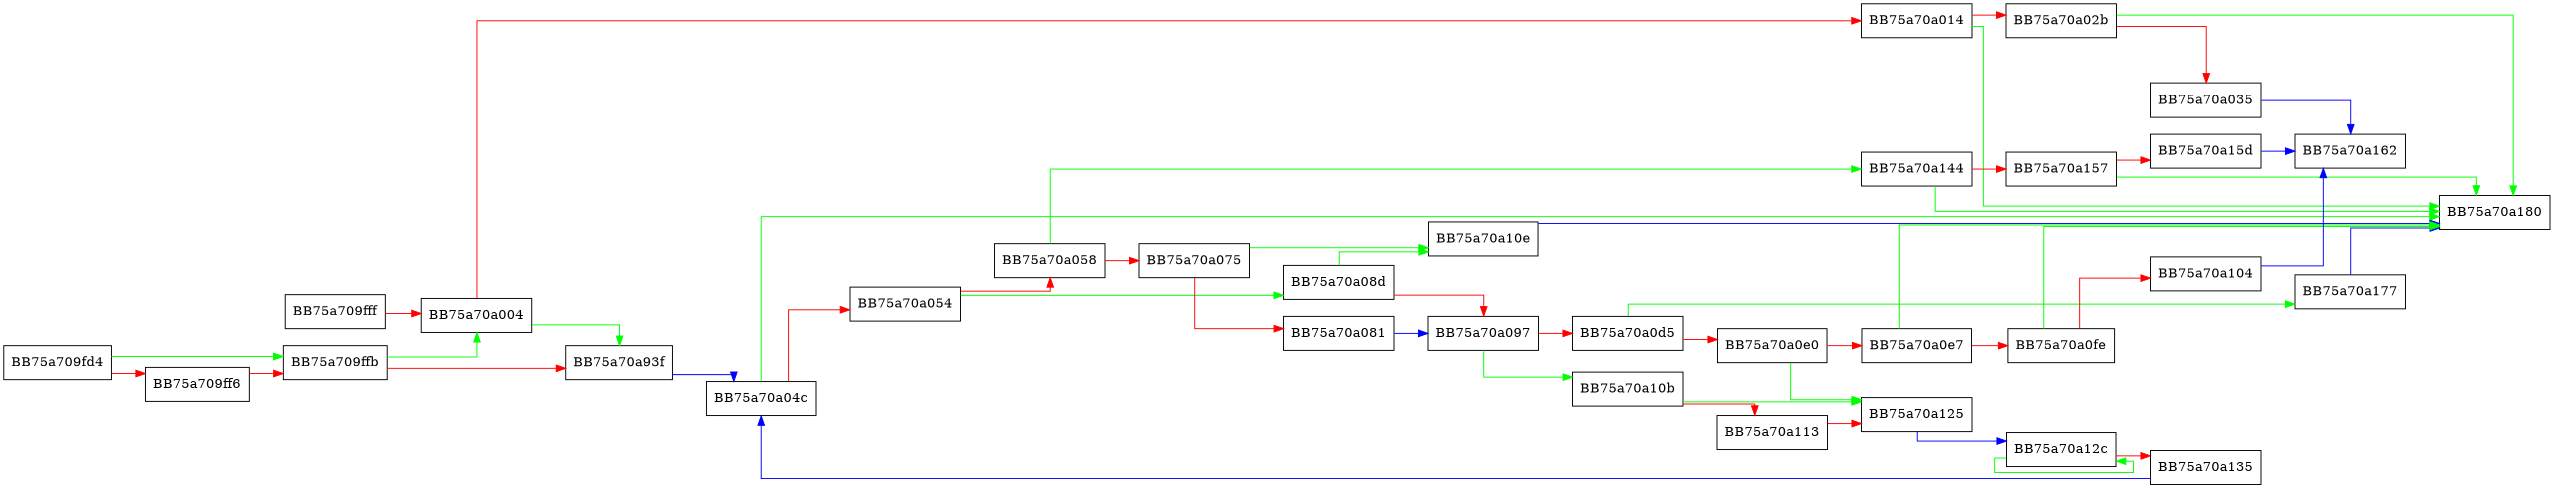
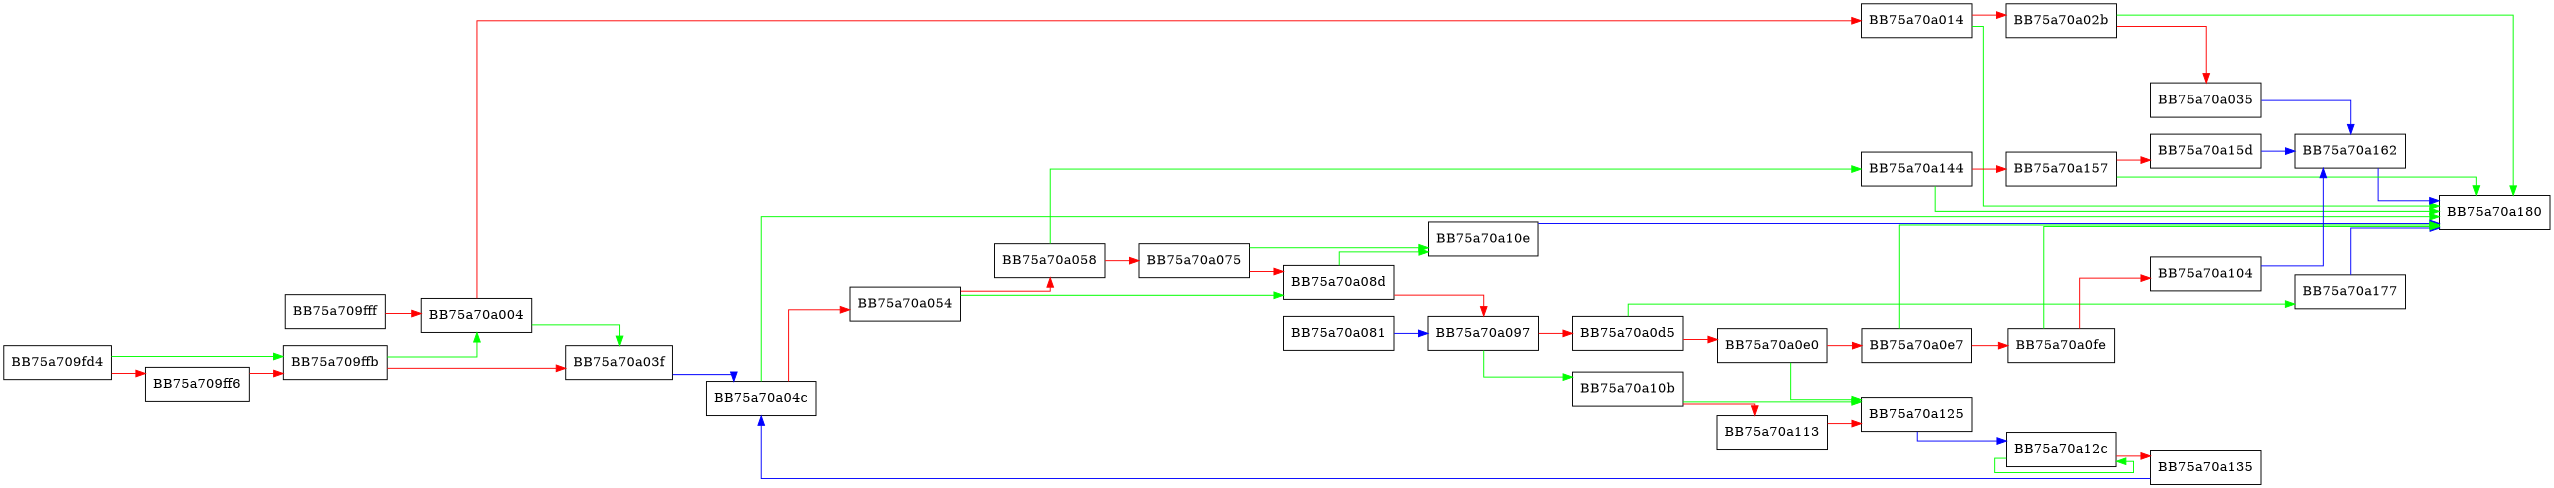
edge "BB75a70a162" -> "BB75a70a180": added
edge "BB75a70a075" -> "BB75a70a081": now "BB75a70a075" -> "BB75a70a08d"
node "BB75a70a93f": label "BB75a70a93f" -> "BB75a70a03f"
